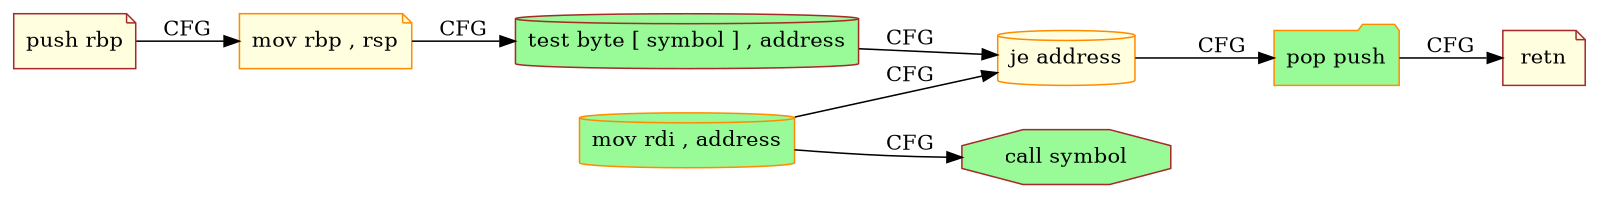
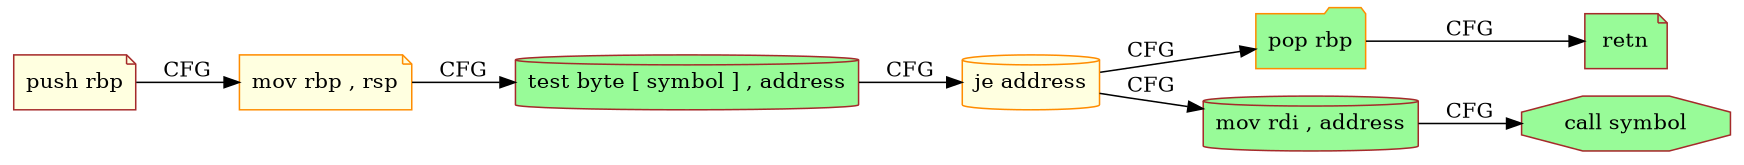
node "pop push": label "pop push" -> "pop rbp"
node "retn": fillcolor lightyellow -> palegreen
edge "mov rdi , address" -> "je address": reversed
node "mov rdi , address": color darkorange -> brown
